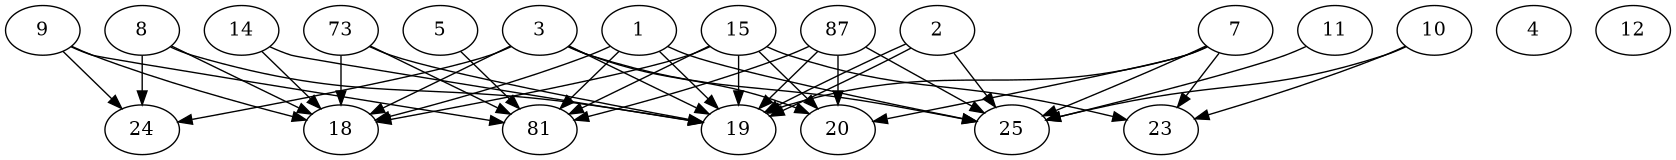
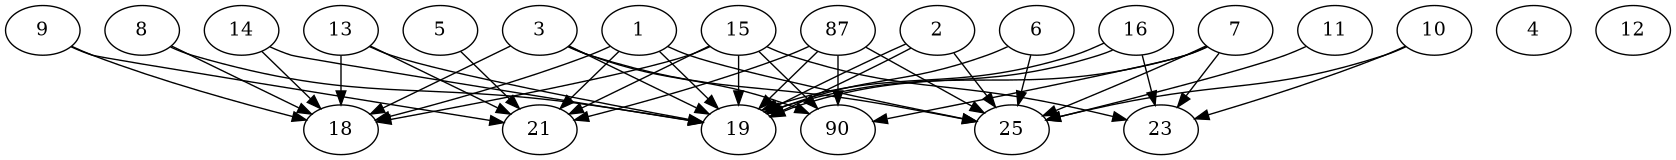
node "73": label "73" -> "13"
node "6": added
node "16": added
node "24": removed
node "81": label "81" -> "21"
node "20": label "20" -> "90"
